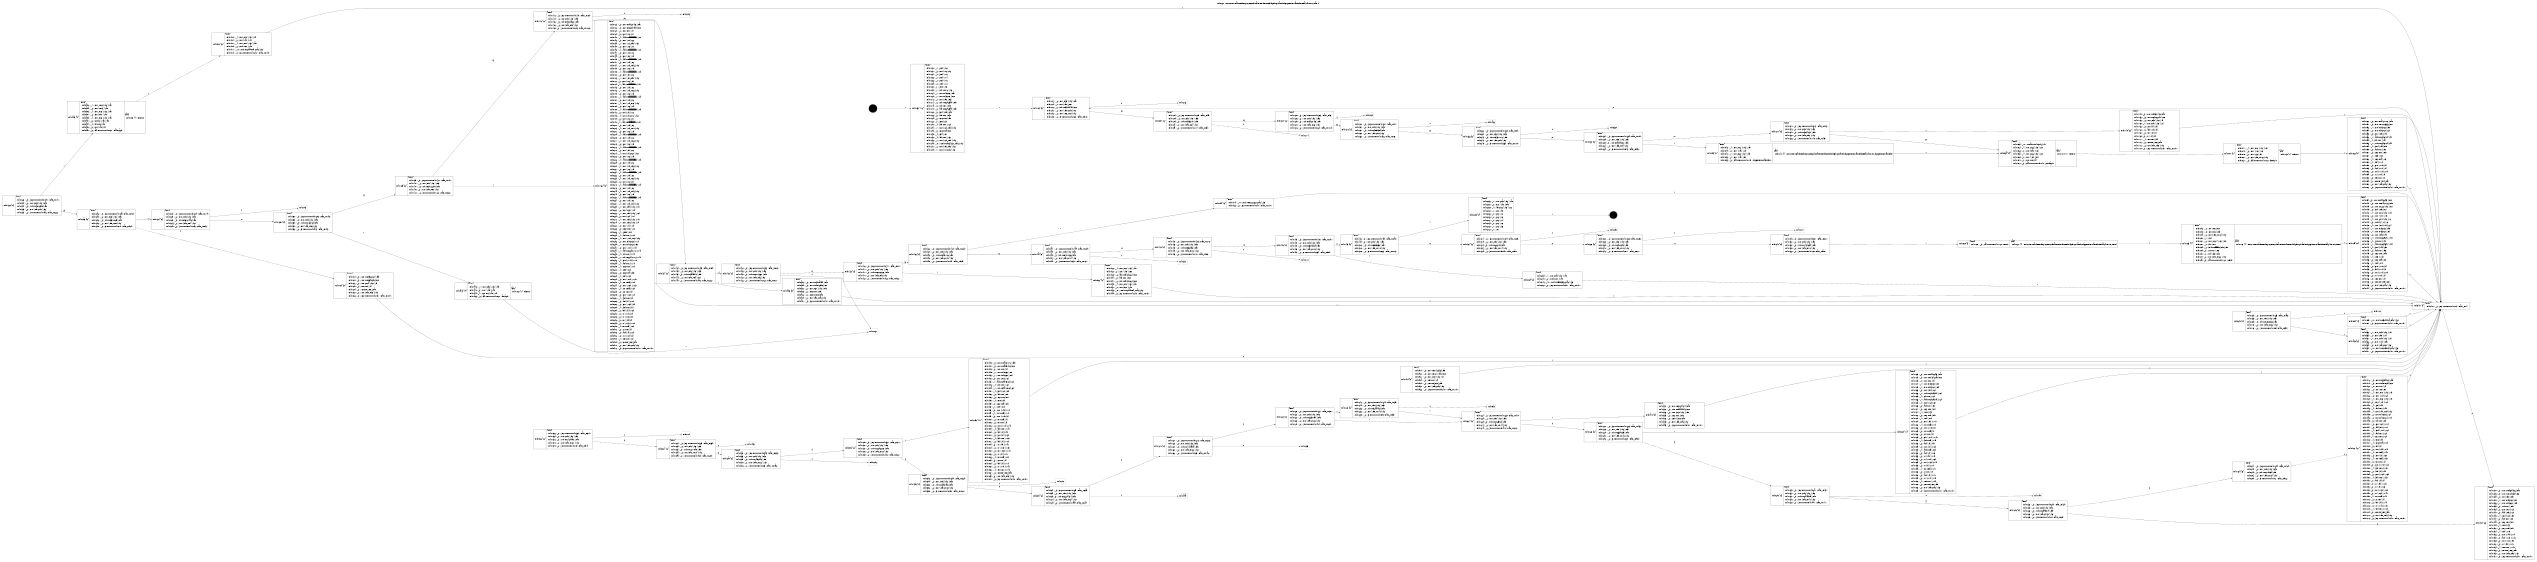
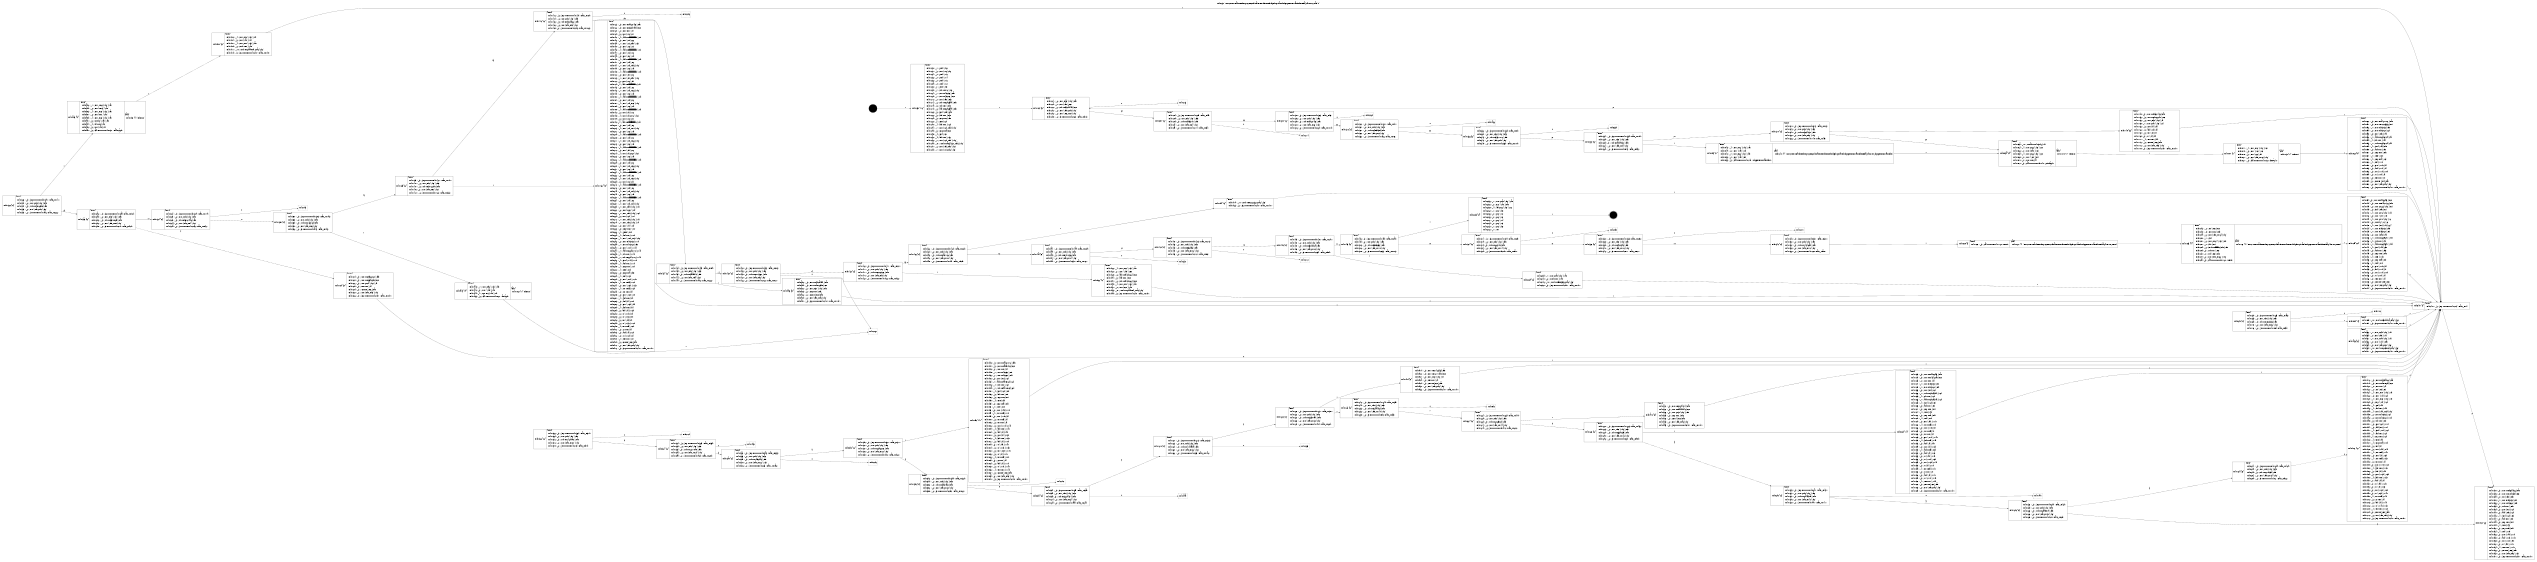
edge "0x4016f0 [28]" -> "0x401a58 [36]": now "0x4016f0 [28]" -> "0x401eed [15]"
edge "0x40162c [28]" -> "0x401664 [28]": now "0x40162c [28]" -> "0x40191d [30]"
